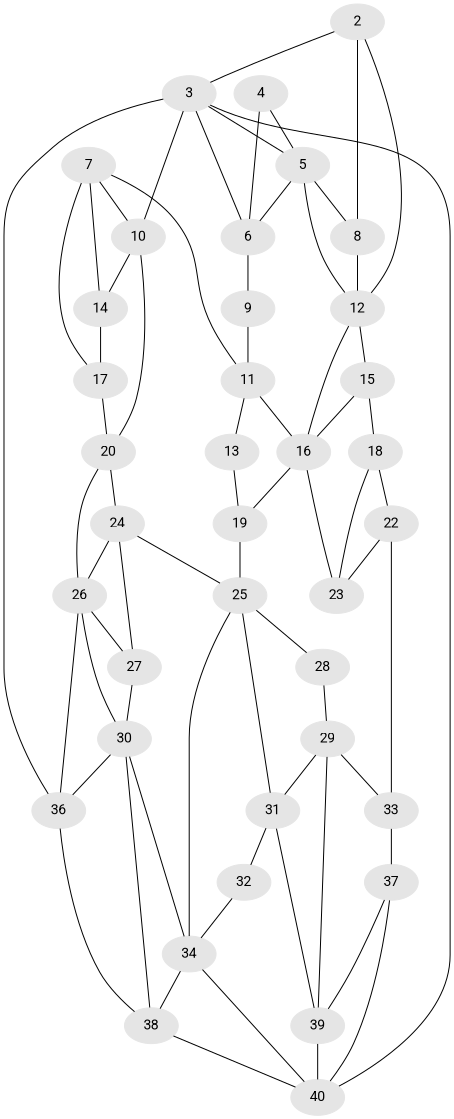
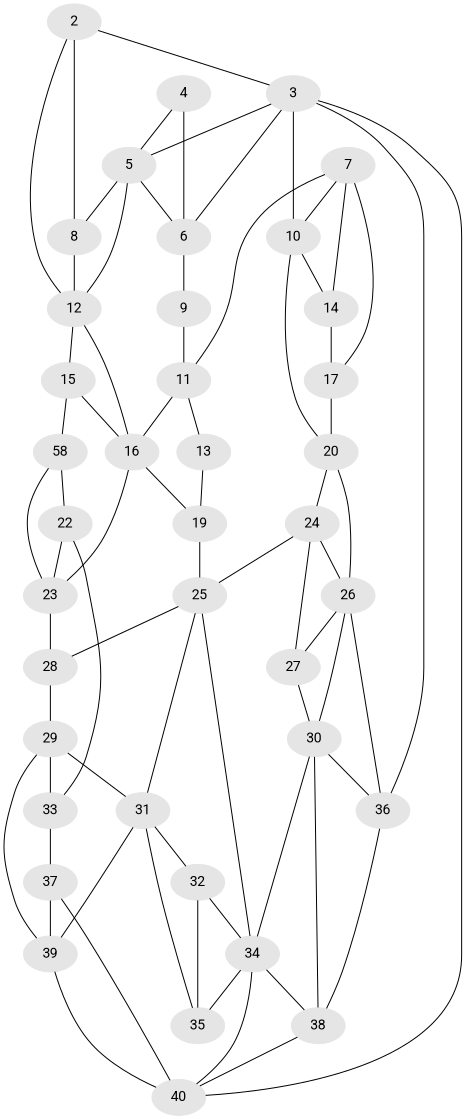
node "18": label "18" -> "58"
edge "23" -- "28": added
node "35": added
